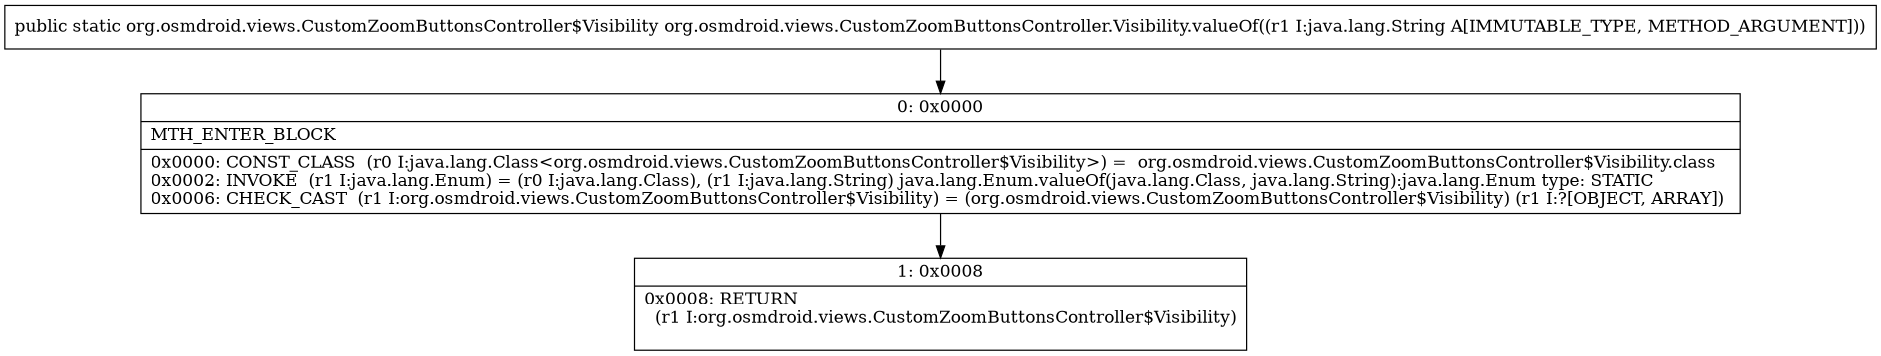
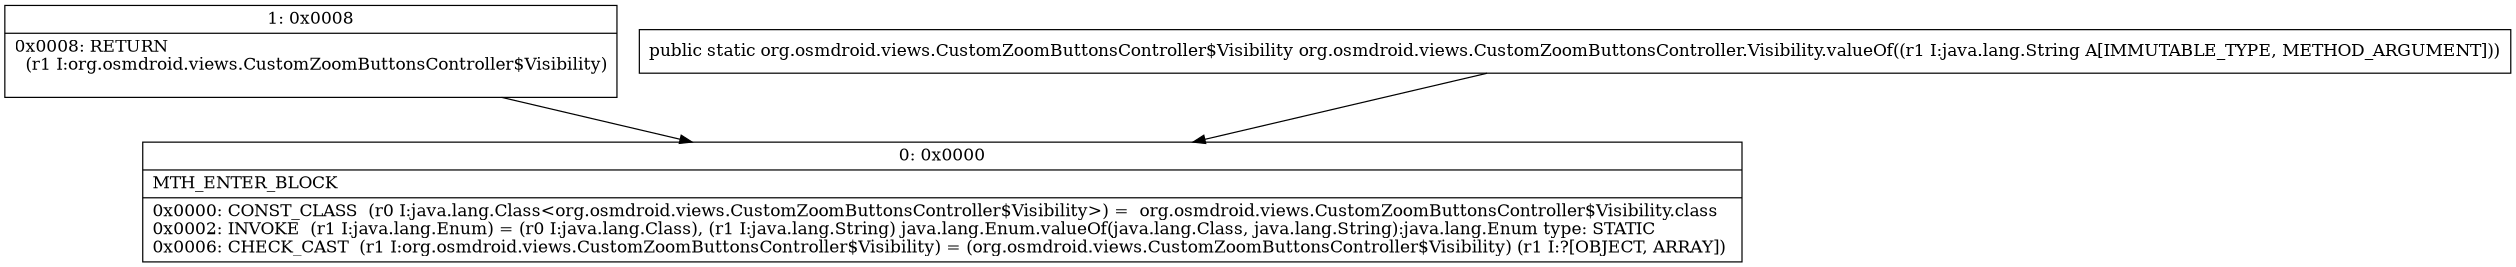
edge "0: 0x0000" -> "1: 0x0008": reversed
